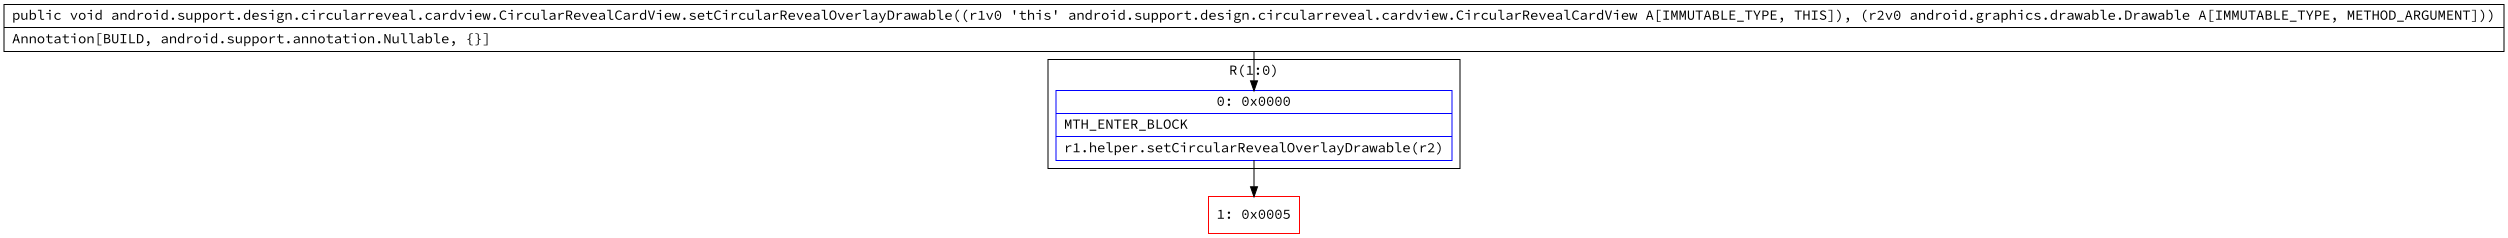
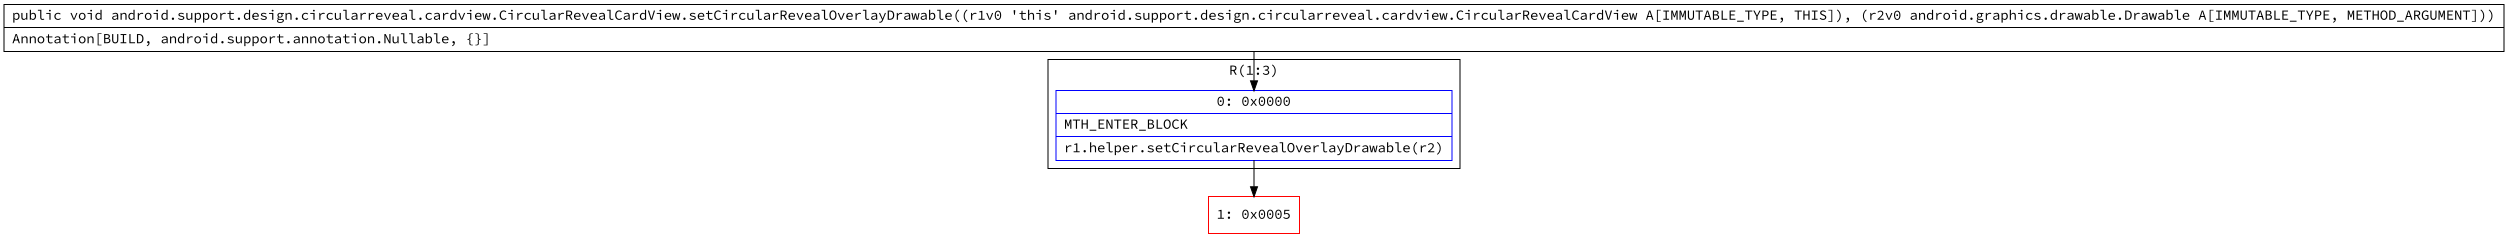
cluster "R(1:0)": label "R(1:0)" -> "R(1:3)"
